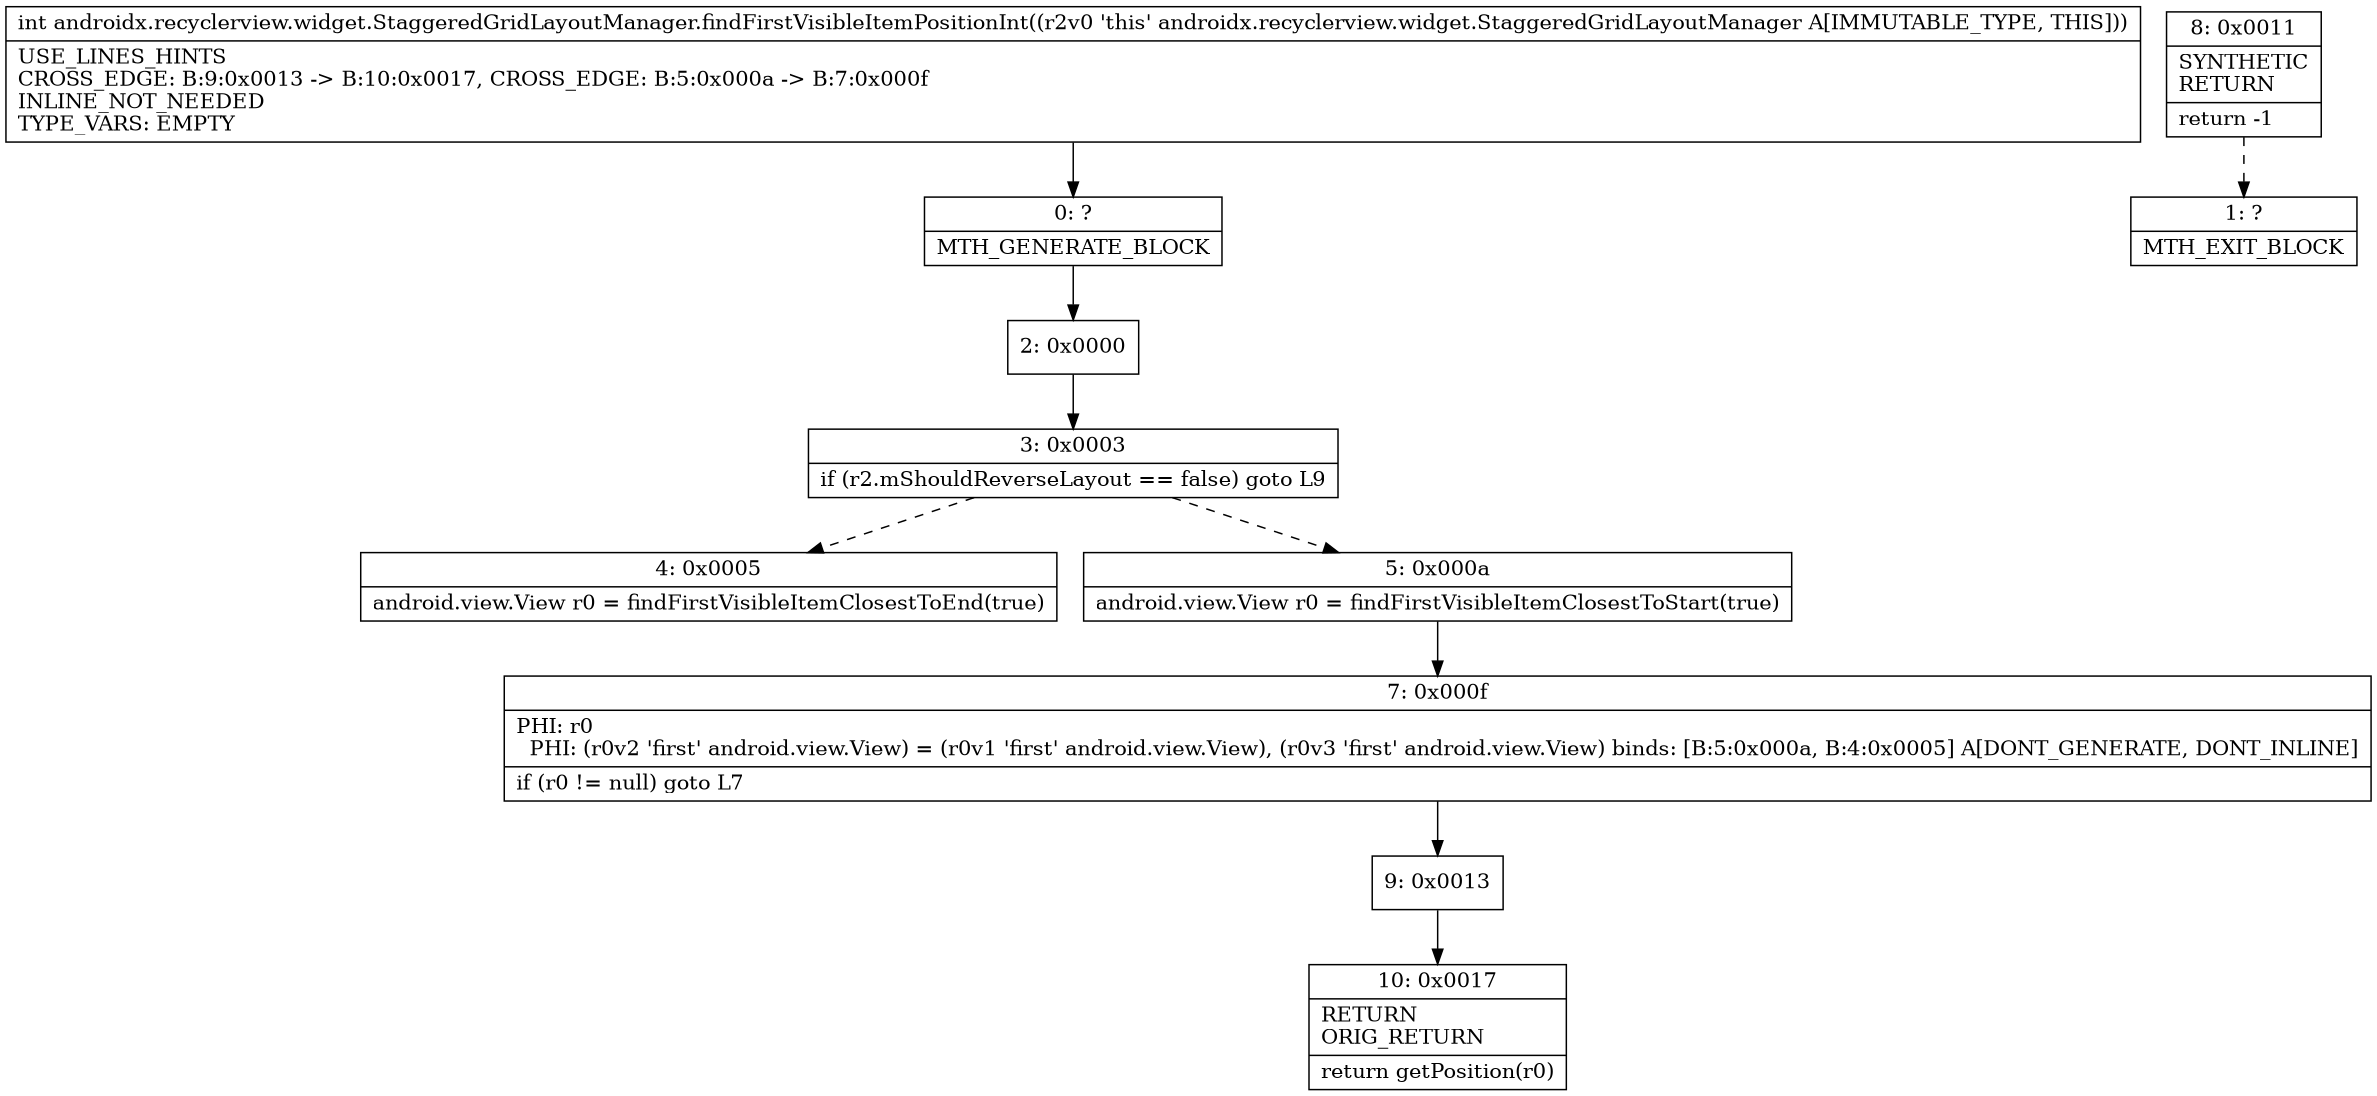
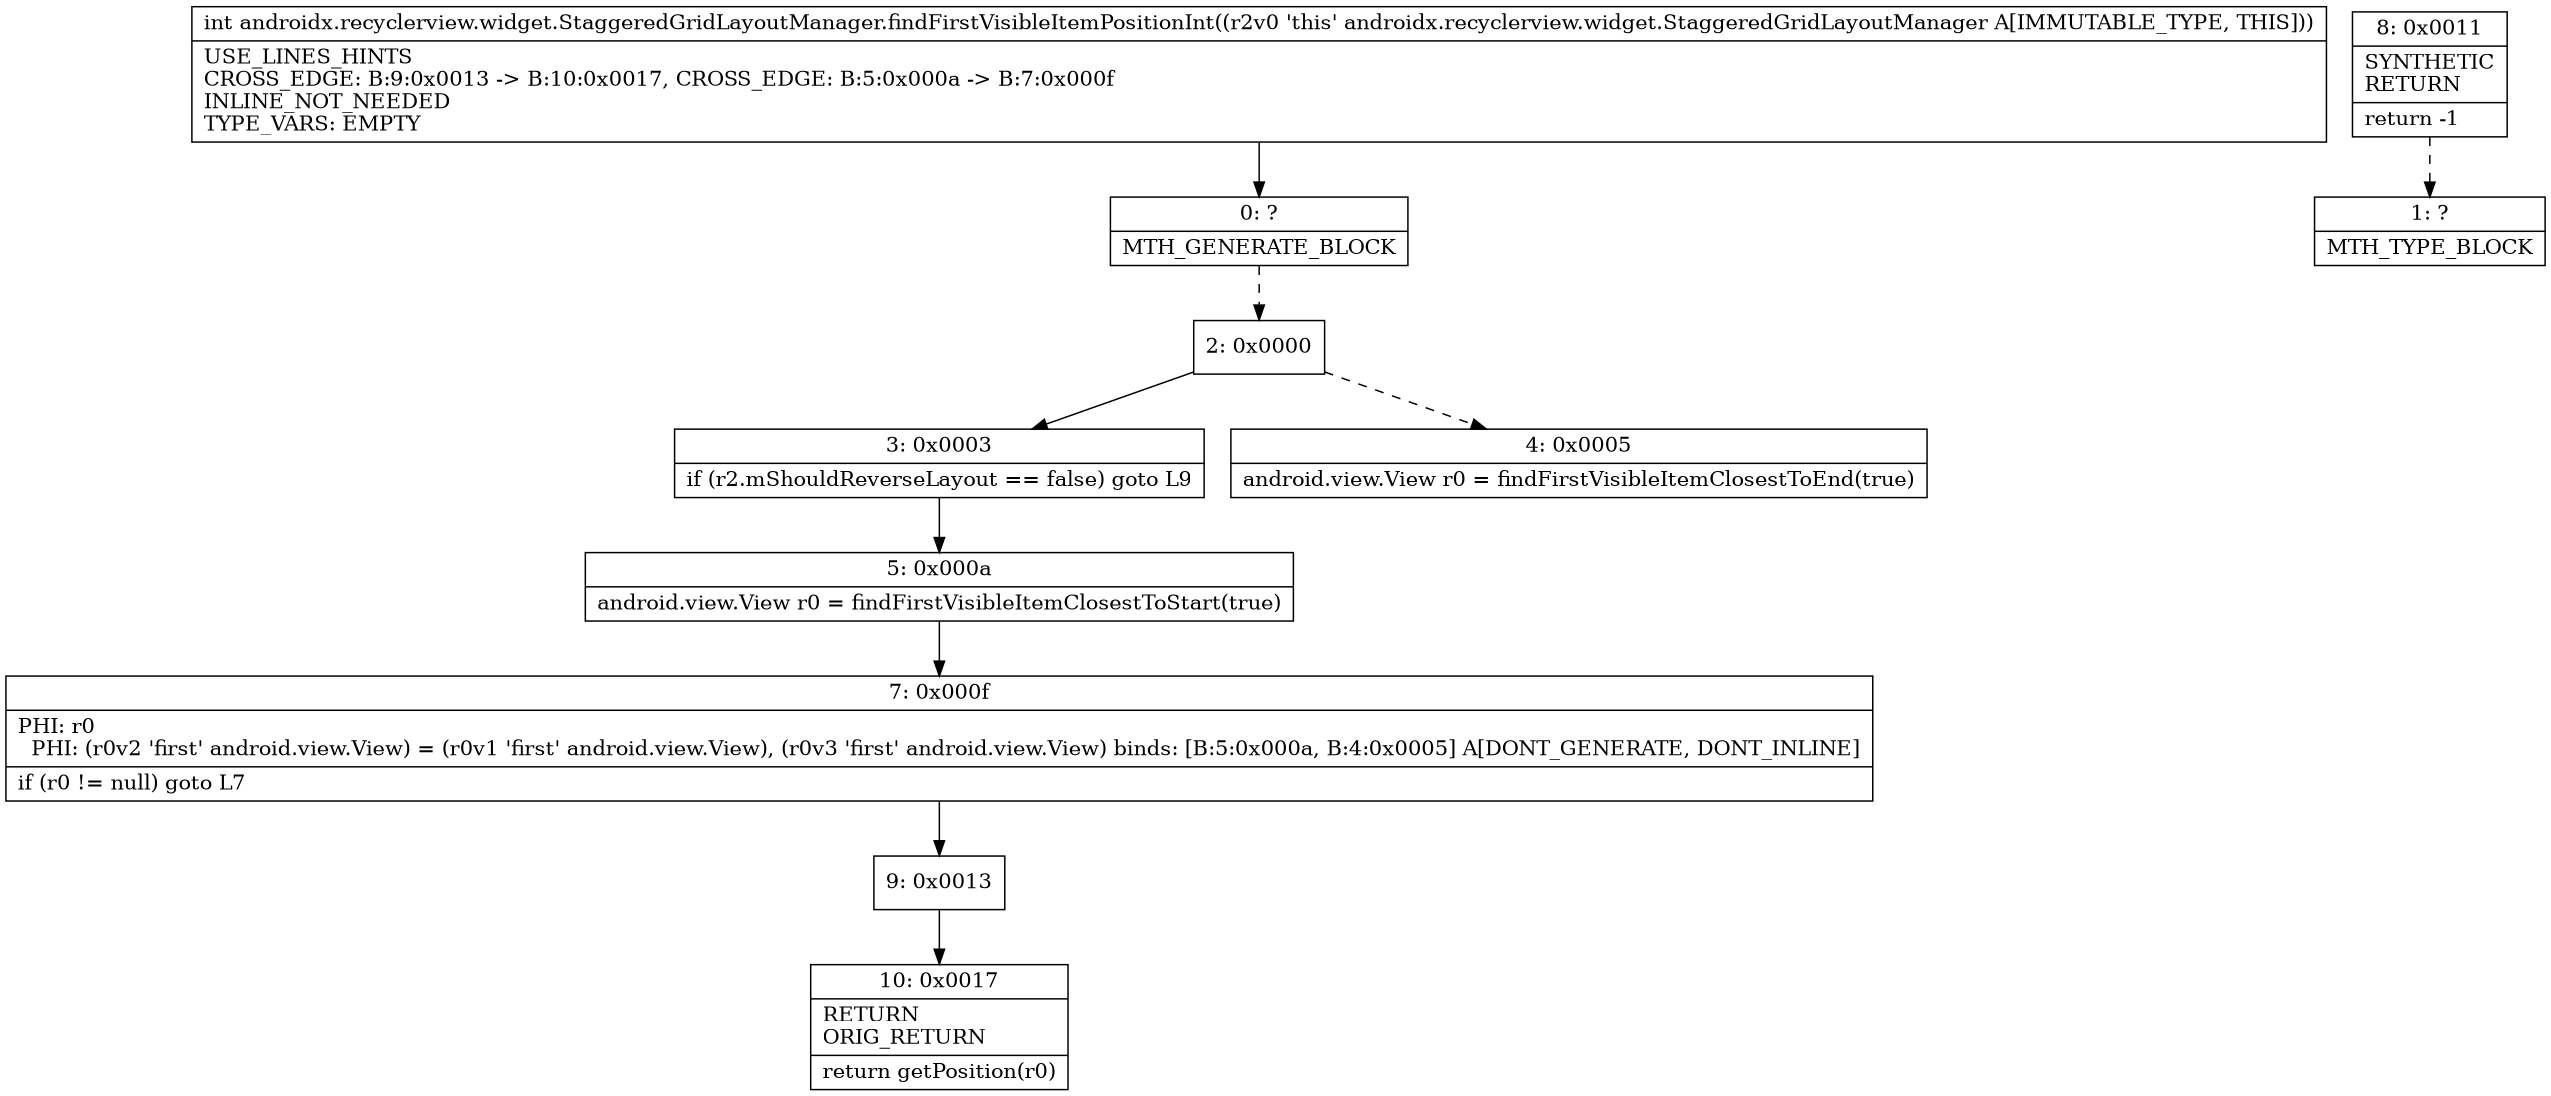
node "1: ?": text "MTH_EXIT_BLOCK" -> "MTH_TYPE_BLOCK"
edge "0: ?" -> "2: 0x0000": style solid -> dashed
edge "3: 0x0003" -> "4: 0x0005": now "2: 0x0000" -> "4: 0x0005"
edge "3: 0x0003" -> "5: 0x000a": style dashed -> solid
